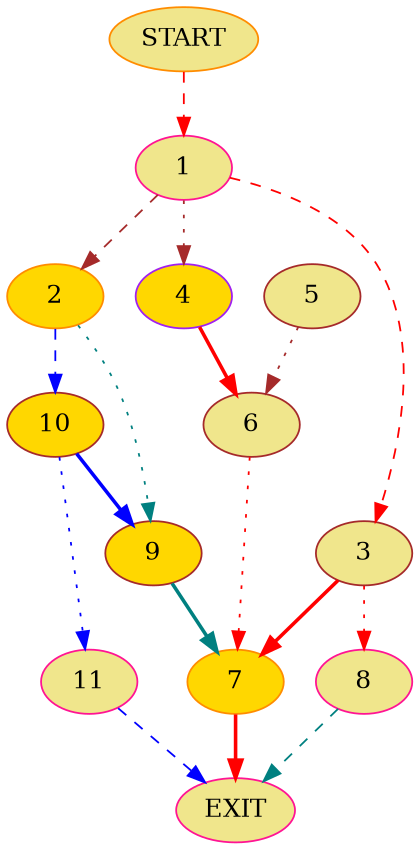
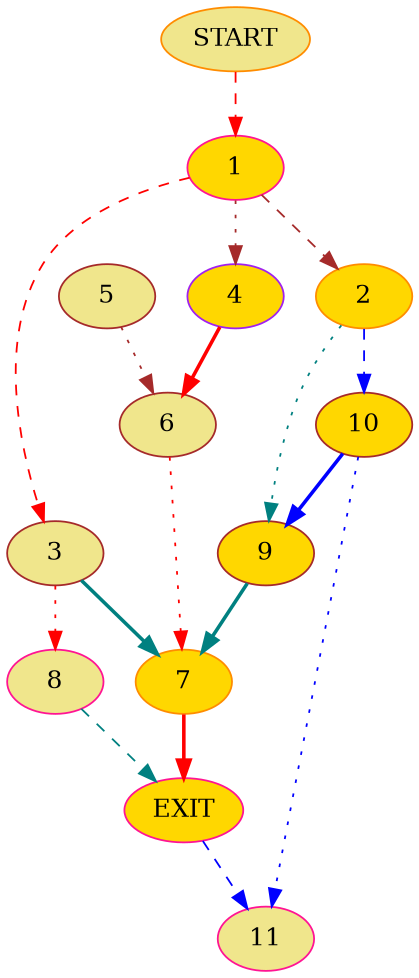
node "1": fillcolor khaki -> gold
edge "3" -> "7": color red -> teal
edge "11" -> "EXIT": reversed
node "EXIT": fillcolor khaki -> gold
